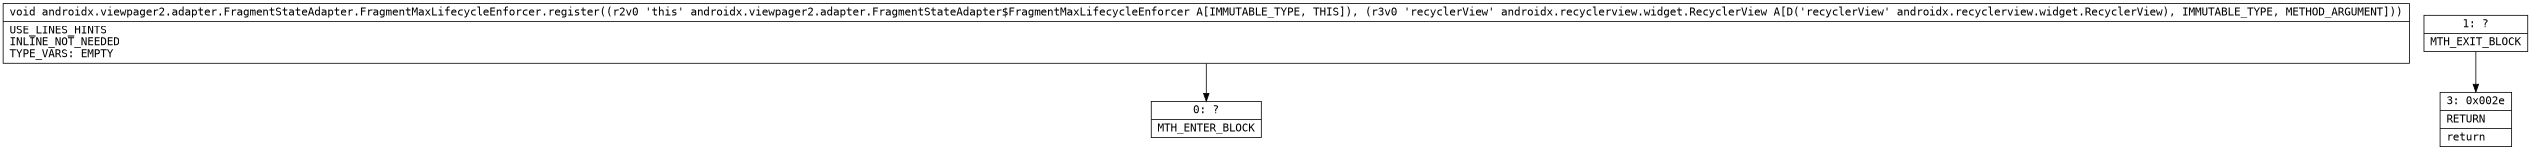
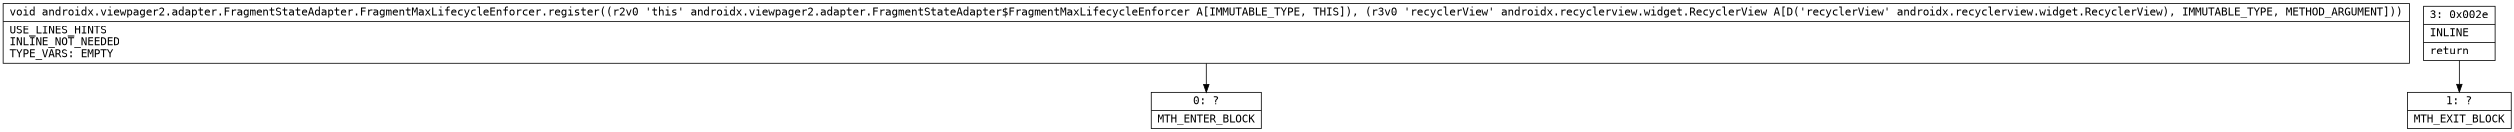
edge "1: ?" -> "3: 0x002e": reversed
node "3: 0x002e": text "RETURN" -> "INLINE"
